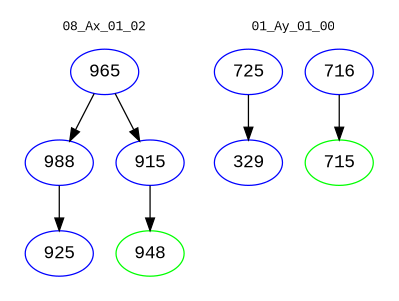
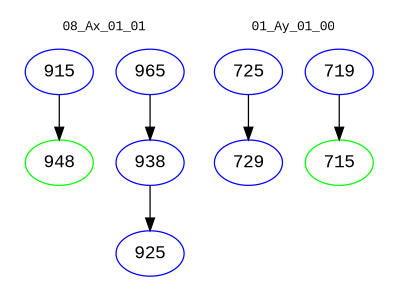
cluster "08_Ax_01_02": label "08_Ax_01_02" -> "08_Ax_01_01"
node "716": label "716" -> "719"
edge "965" -> "915": removed
node "988": label "988" -> "938"
node "329": label "329" -> "729"
